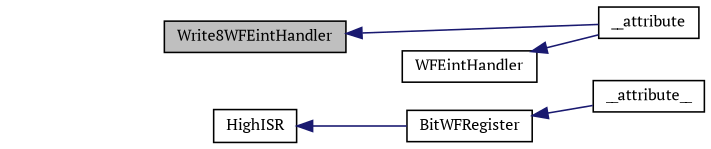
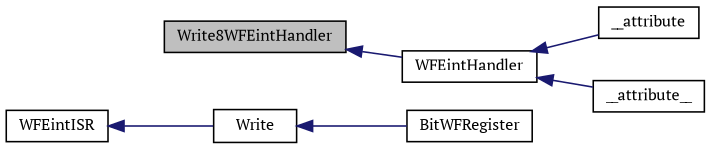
edge "__attribute" -> "Write8WFEintHandler": now "WFEintHandler" -> "Write8WFEintHandler"
edge "__attribute__" -> "BitWFRegister": now "__attribute__" -> "WFEintHandler"
node "WFEintISR": added
node "HighISR": label "HighISR" -> "Write"
